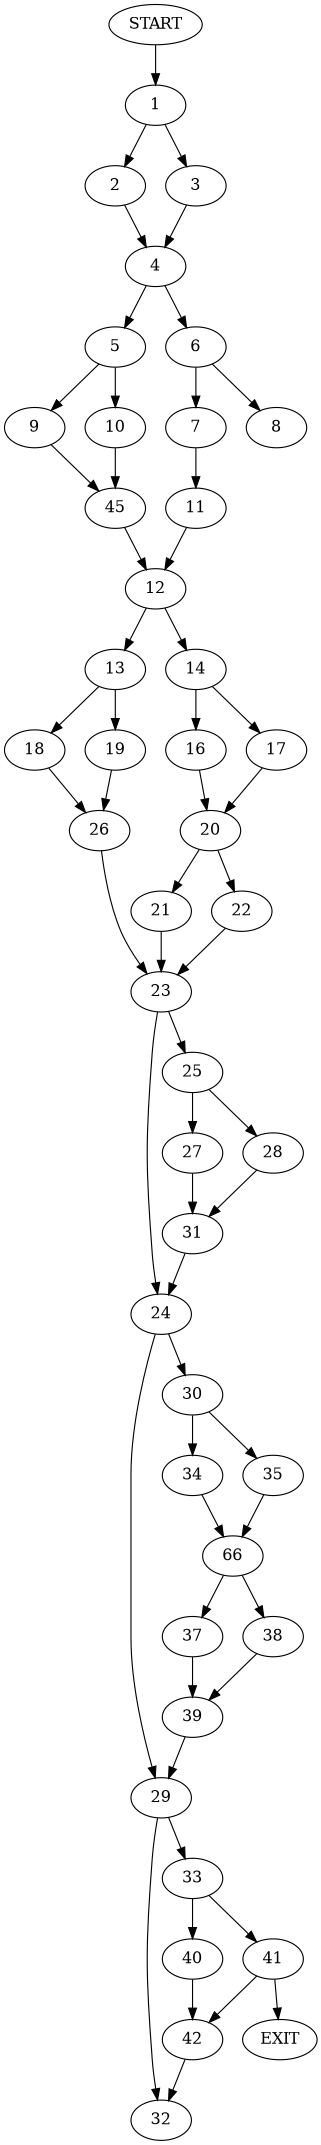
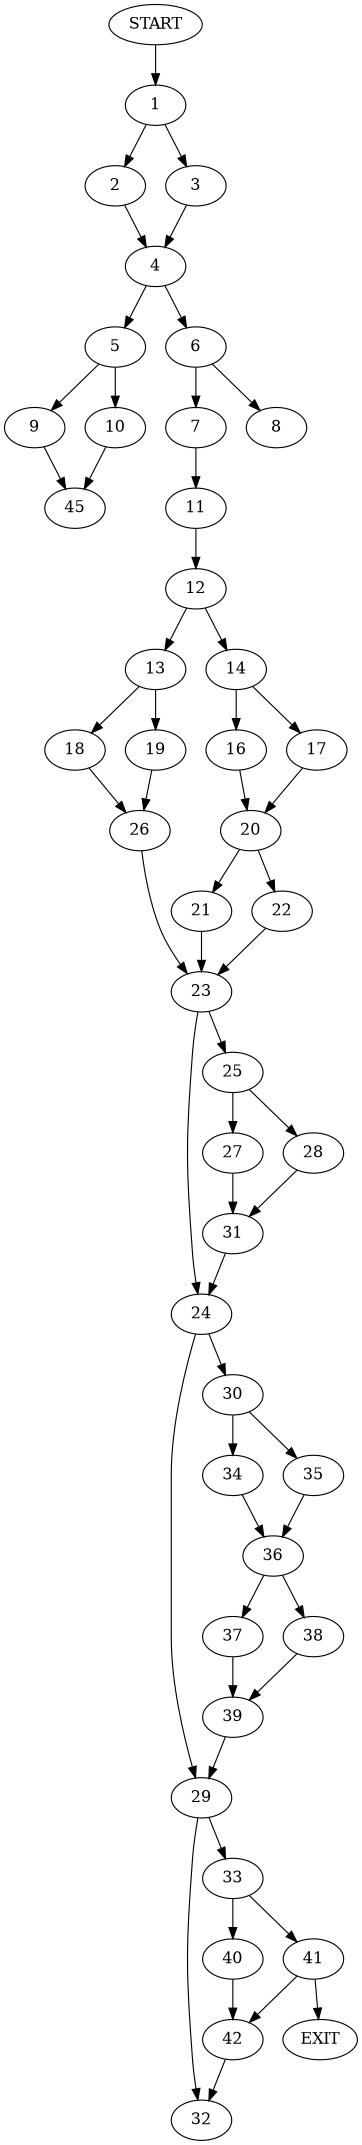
edge "45" -> "12": removed
node "66": label "66" -> "36"
